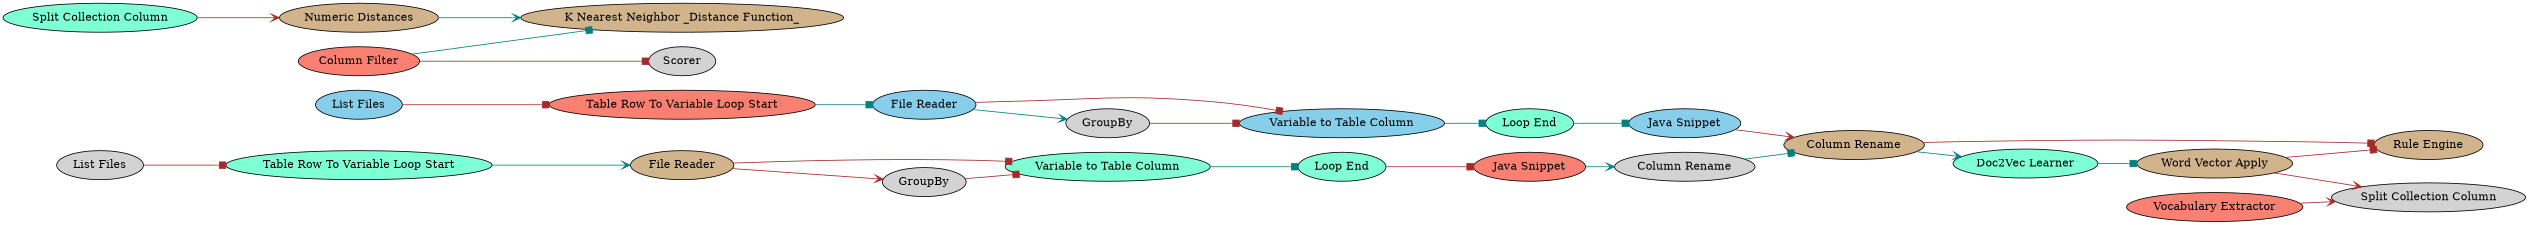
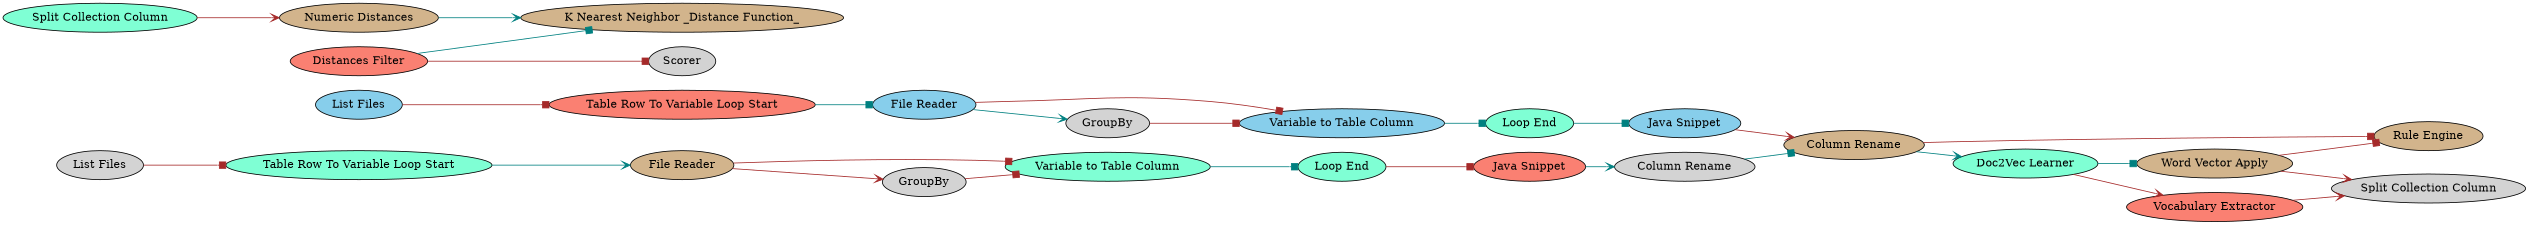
node "Column Filter": label "Column Filter" -> "Distances Filter"
edge "Doc2Vec Learner" -> "Vocabulary Extractor": added
